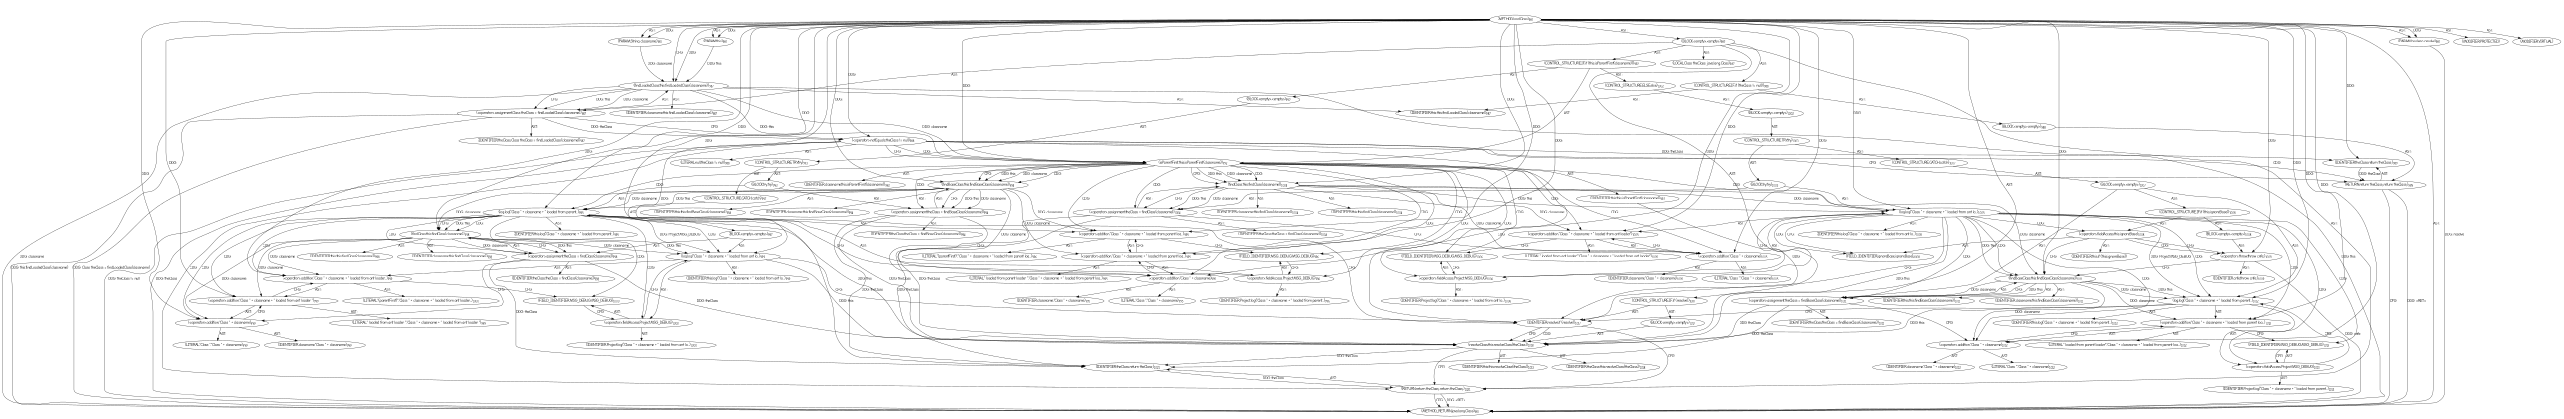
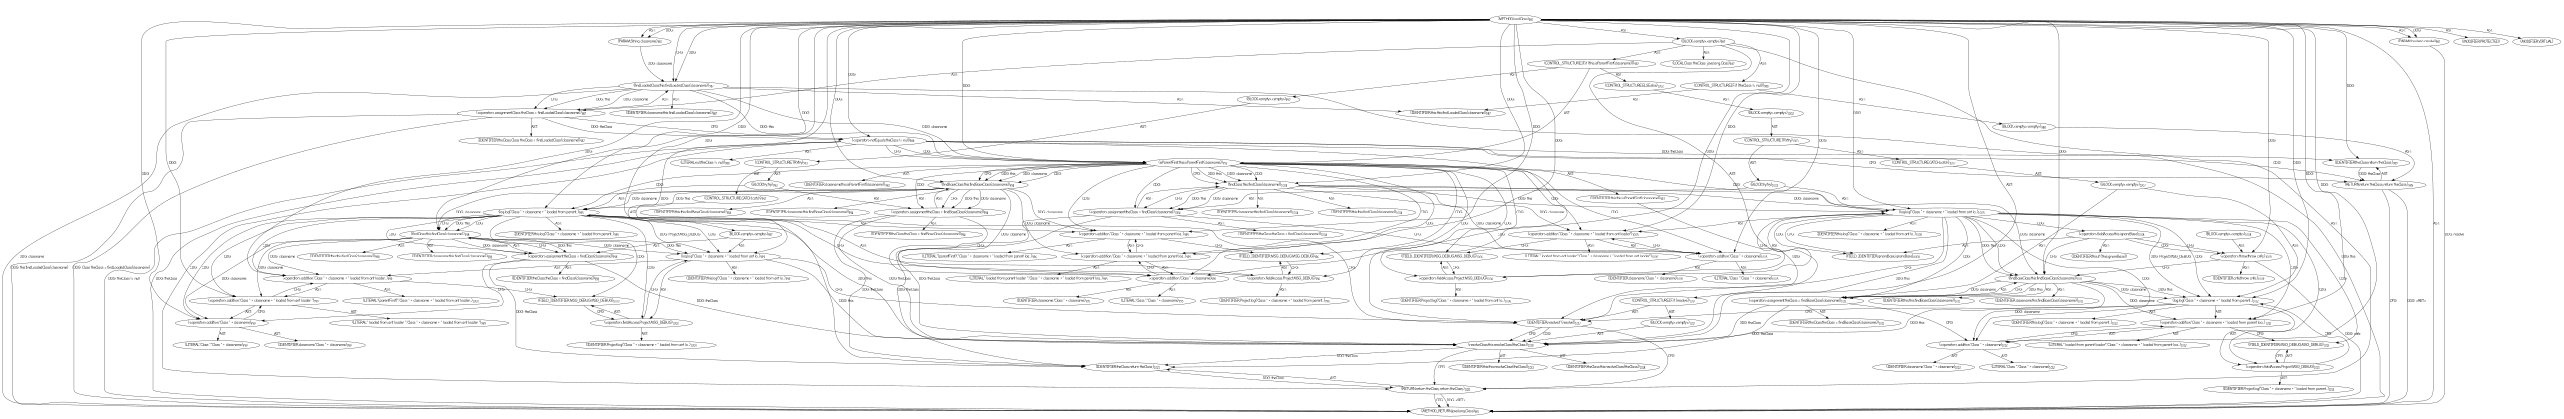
node "(PARAM,this)": removed
node "(CONTROL_STRUCTURE,IF,if (this.ignoreBase))": removed
node "(CONTROL_STRUCTURE,IF,if (resolve))": text "1087" -> "1017"
